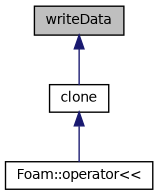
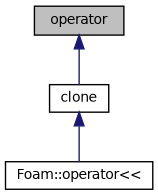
node "writeData": label "writeData" -> "operator"
